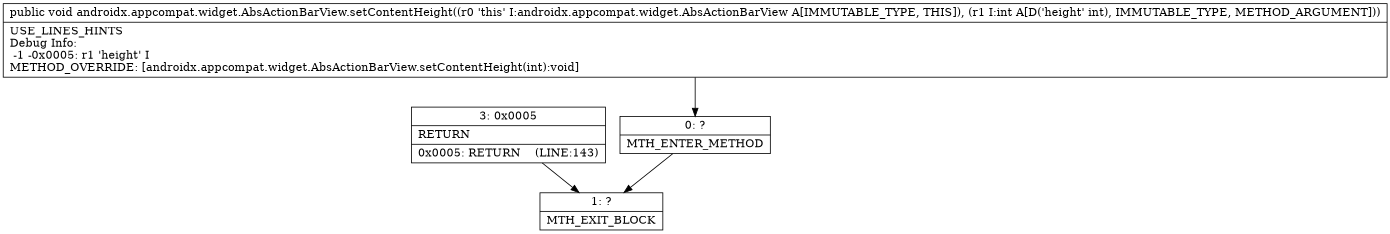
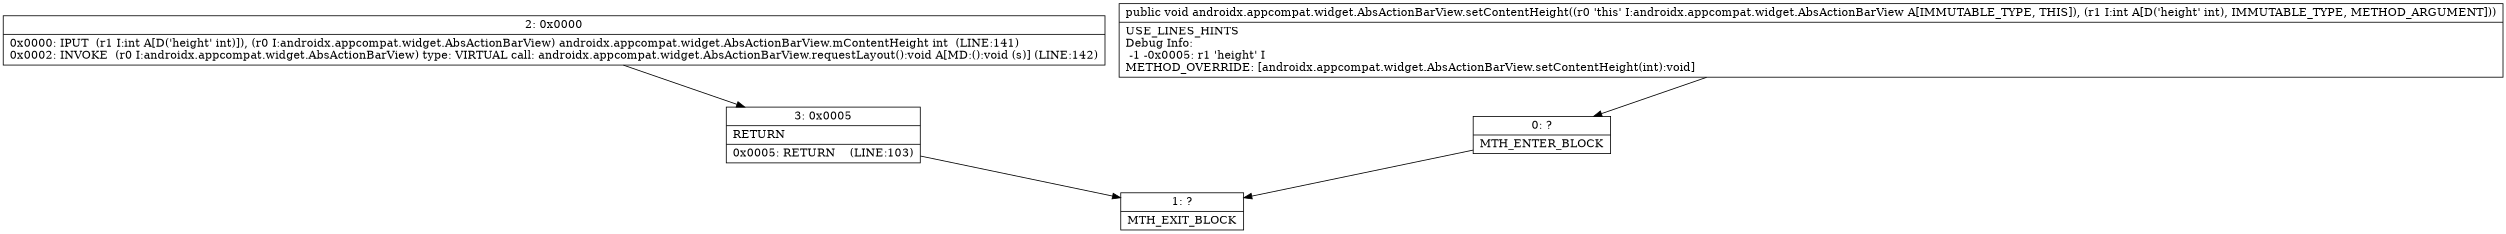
node "2: 0x0000": added
node "0: ?": text "MTH_ENTER_METHOD" -> "MTH_ENTER_BLOCK"
node "3: 0x0005": text "0x0005: RETURN    (LINE:143)" -> "0x0005: RETURN    (LINE:103)"
